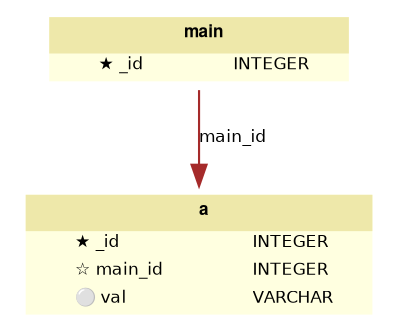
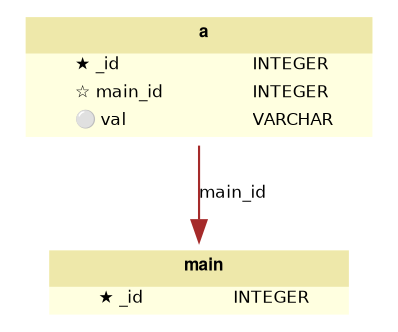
edge "main" -> "a": reversed
